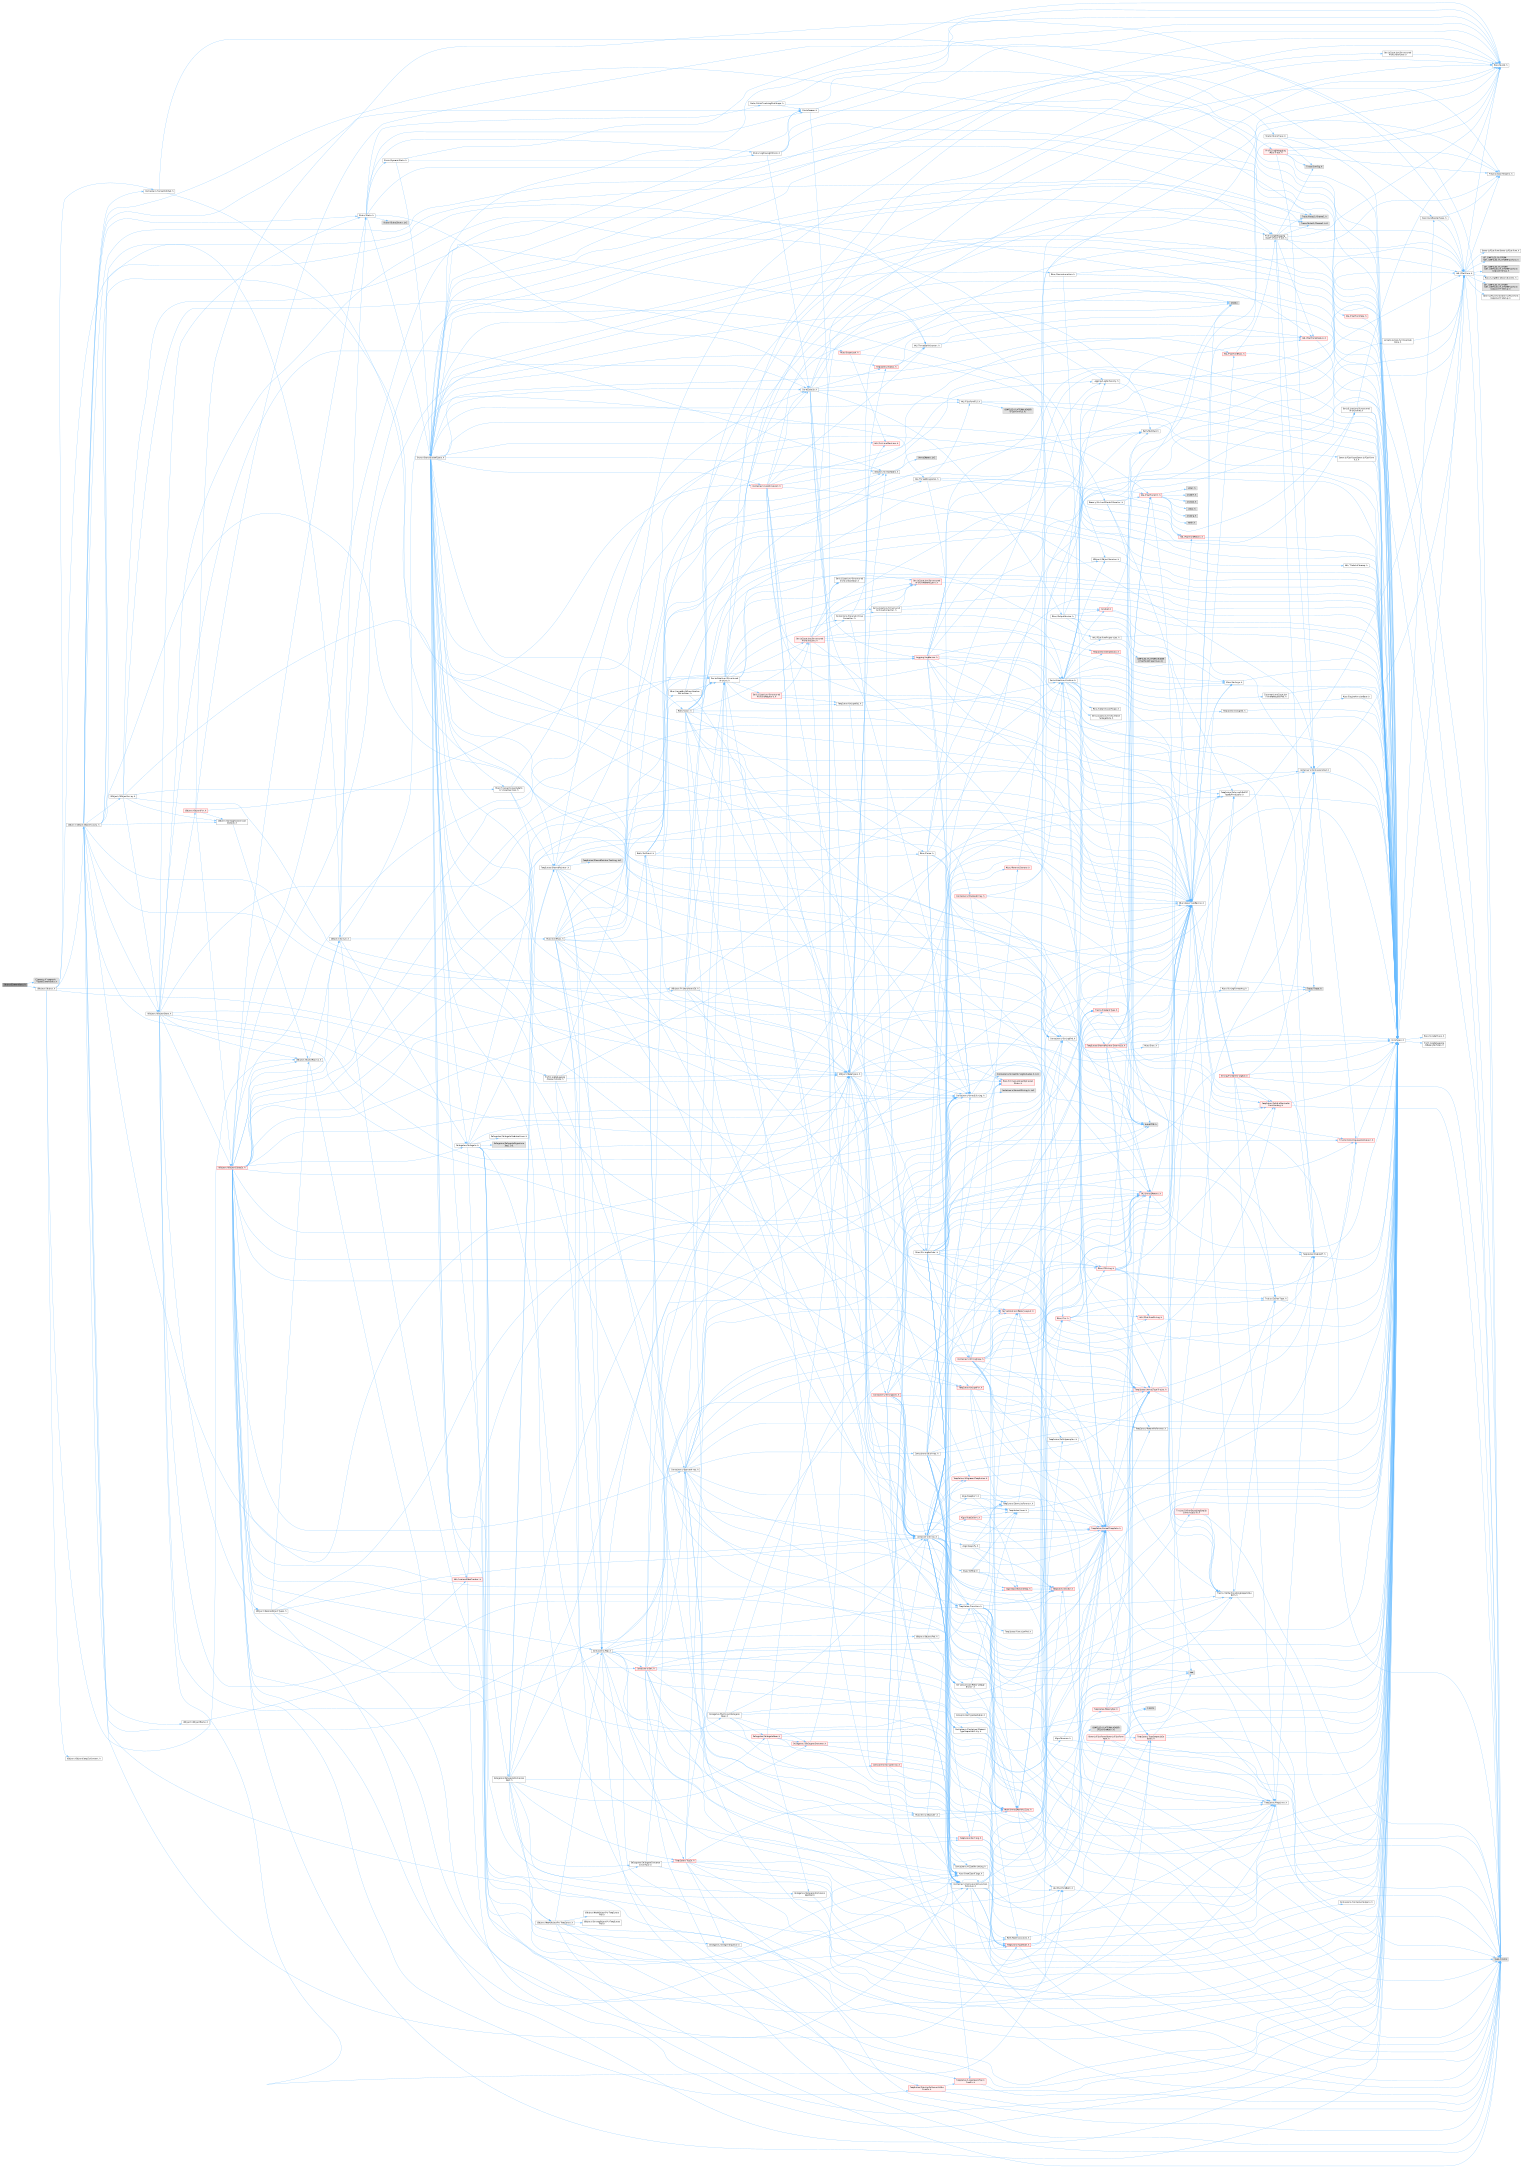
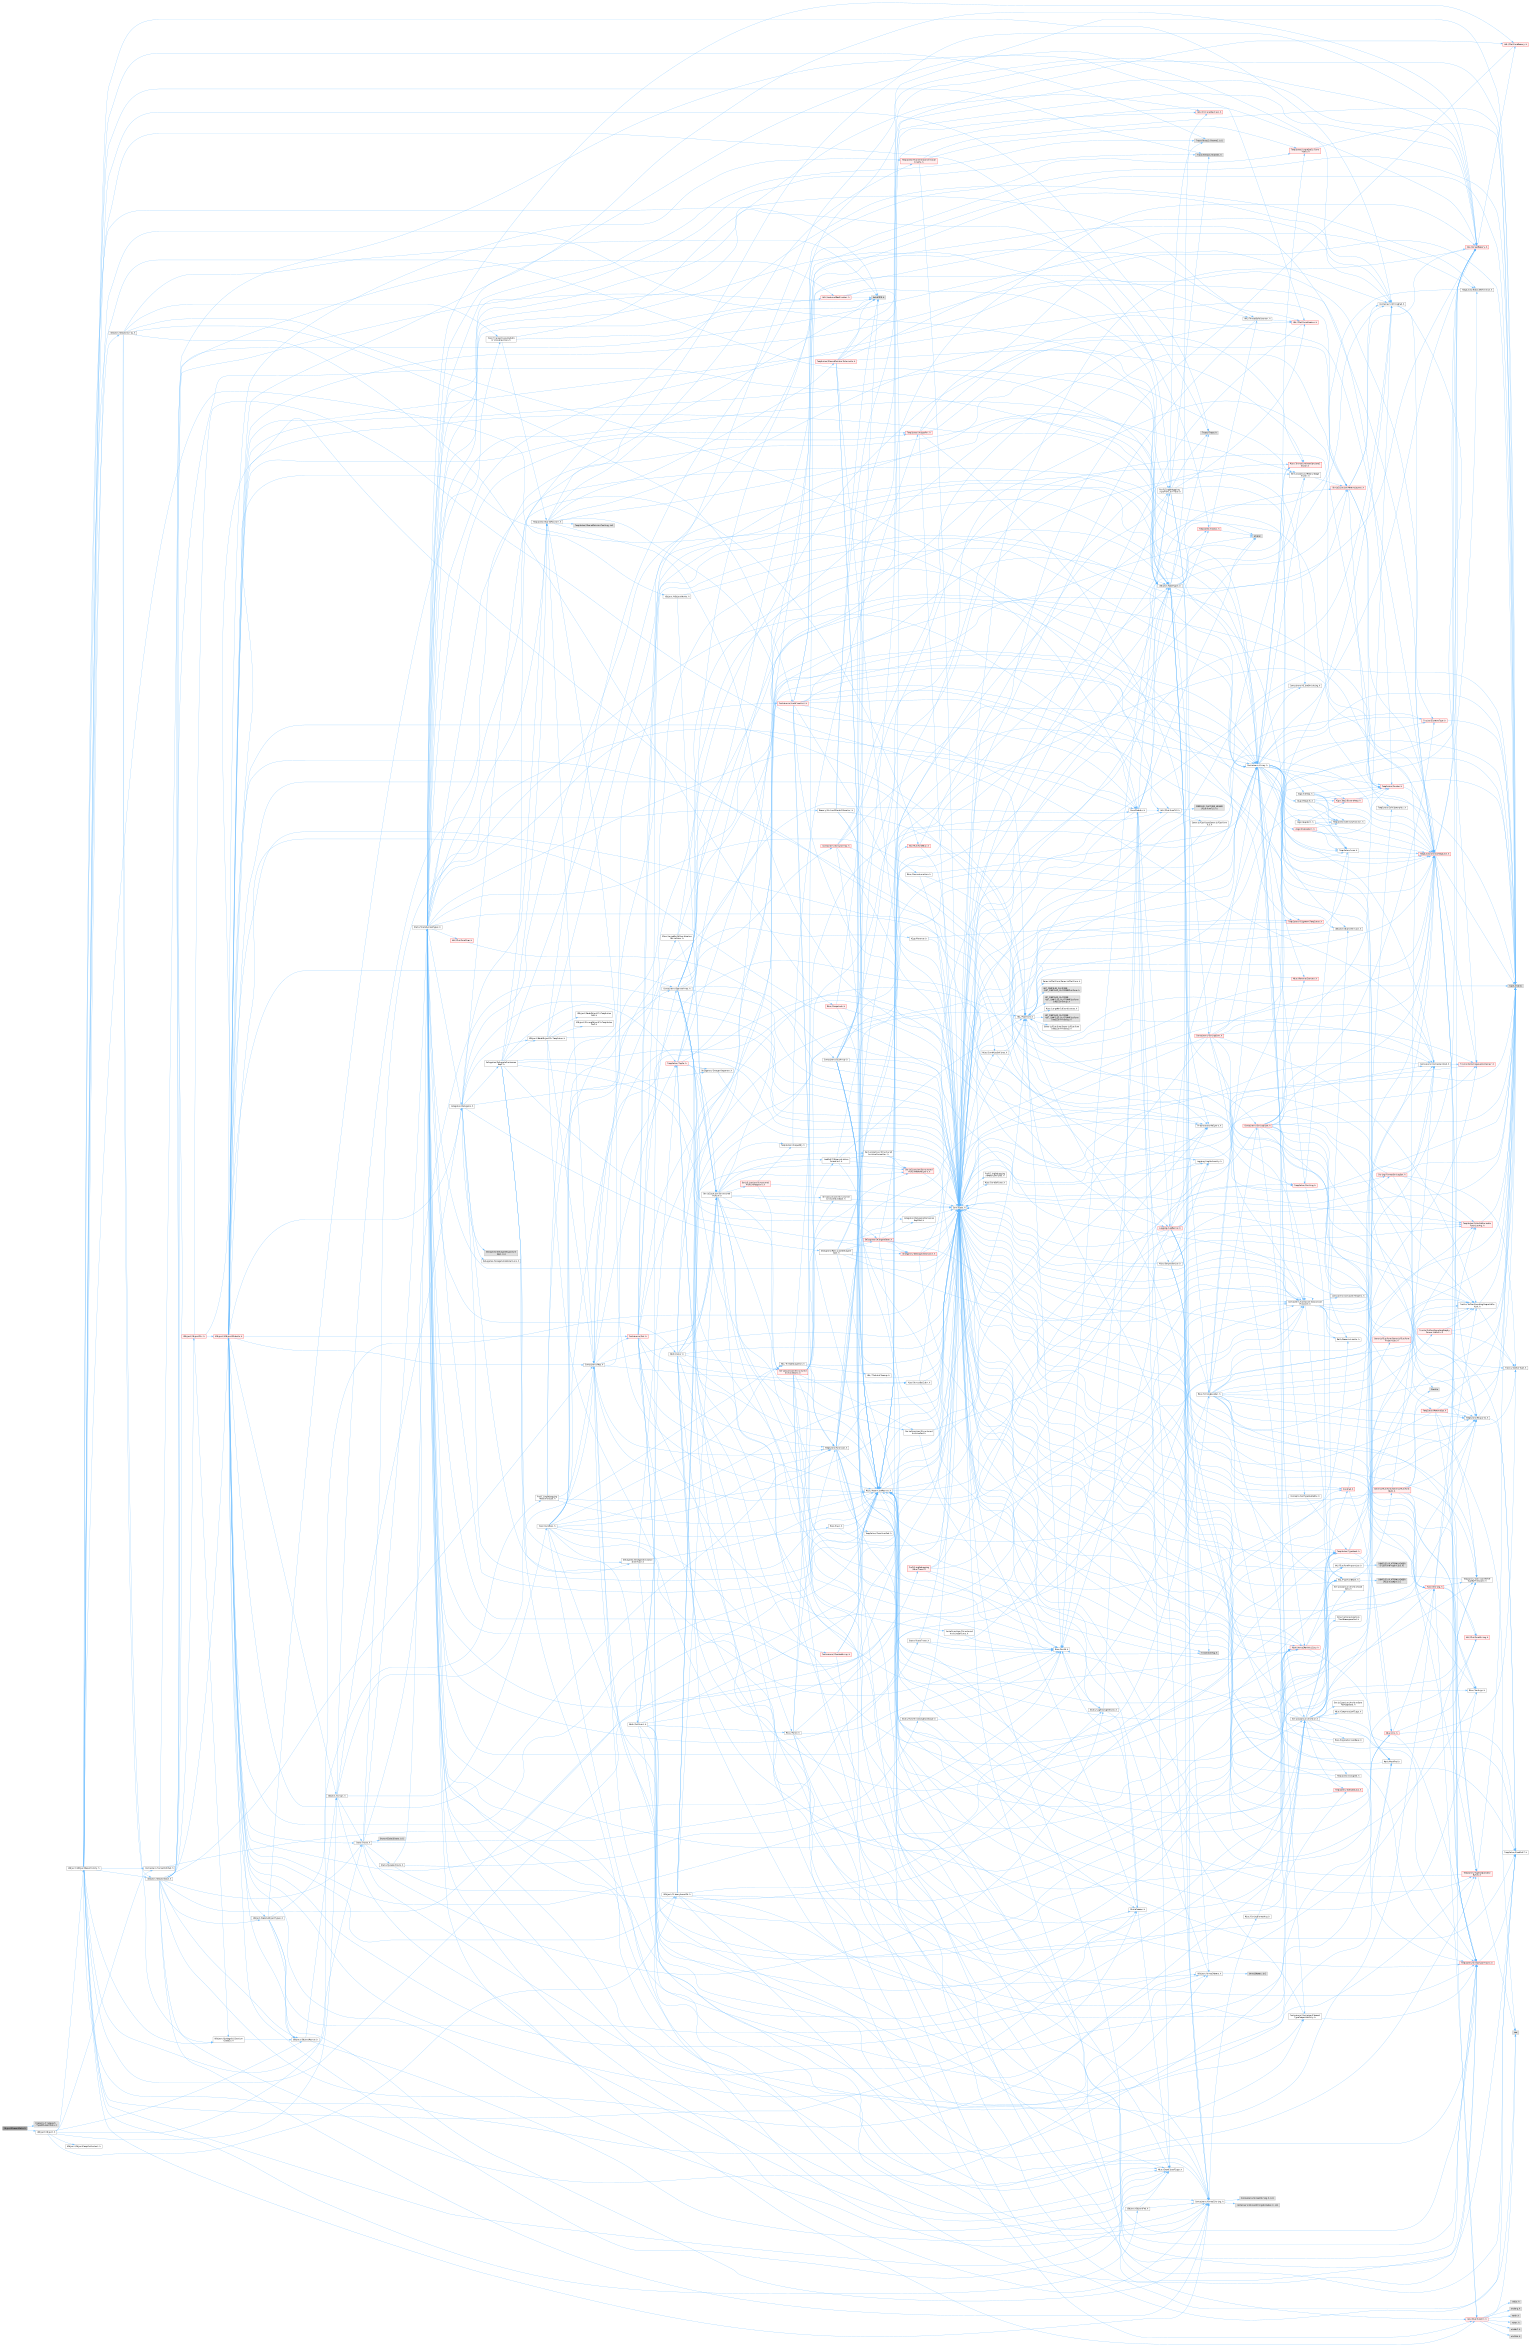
edge "Stats/LightweightStats.h" -> "Misc/Build.h": reversed
edge "Stats/StatsSystemTypes.h" -> "ProfilingDebugging /CpuProfilerTrace.h": now "HAL/LowLevelMemTracker.h" -> "ProfilingDebugging /CpuProfilerTrace.h"
edge "UObject/UObjectArray.h" -> "HAL/ThreadSafeCounter.h": now "UObject/UObjectArray.h" -> "HAL/PlatformTLS.h"
node "Formatters/BinaryArchive Formatter.h": label "Formatters/BinaryArchive Formatter.h" -> "EnableIf/BinaryArchive Formatter.h"
edge "UObject/ObjectPtr.h" -> "Serialization/Structured Archive.h": now "UObject/UObjectMarks.h" -> "Serialization/Structured Archive.h"
edge "Math/Color.h" -> "Containers/UnrealString.h": now "Serialization/Structured ArchiveSlots.h" -> "Containers/UnrealString.h"
edge "Containers/ChunkedArray.h" -> "Misc/IntrusiveUnsetOptional State.h": removed
node "GenericPlatform/GenericPlatform Properties.h": added
